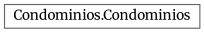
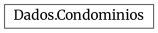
node "Condominios.Condominios": label "Condominios.Condominios" -> "Dados.Condominios"
